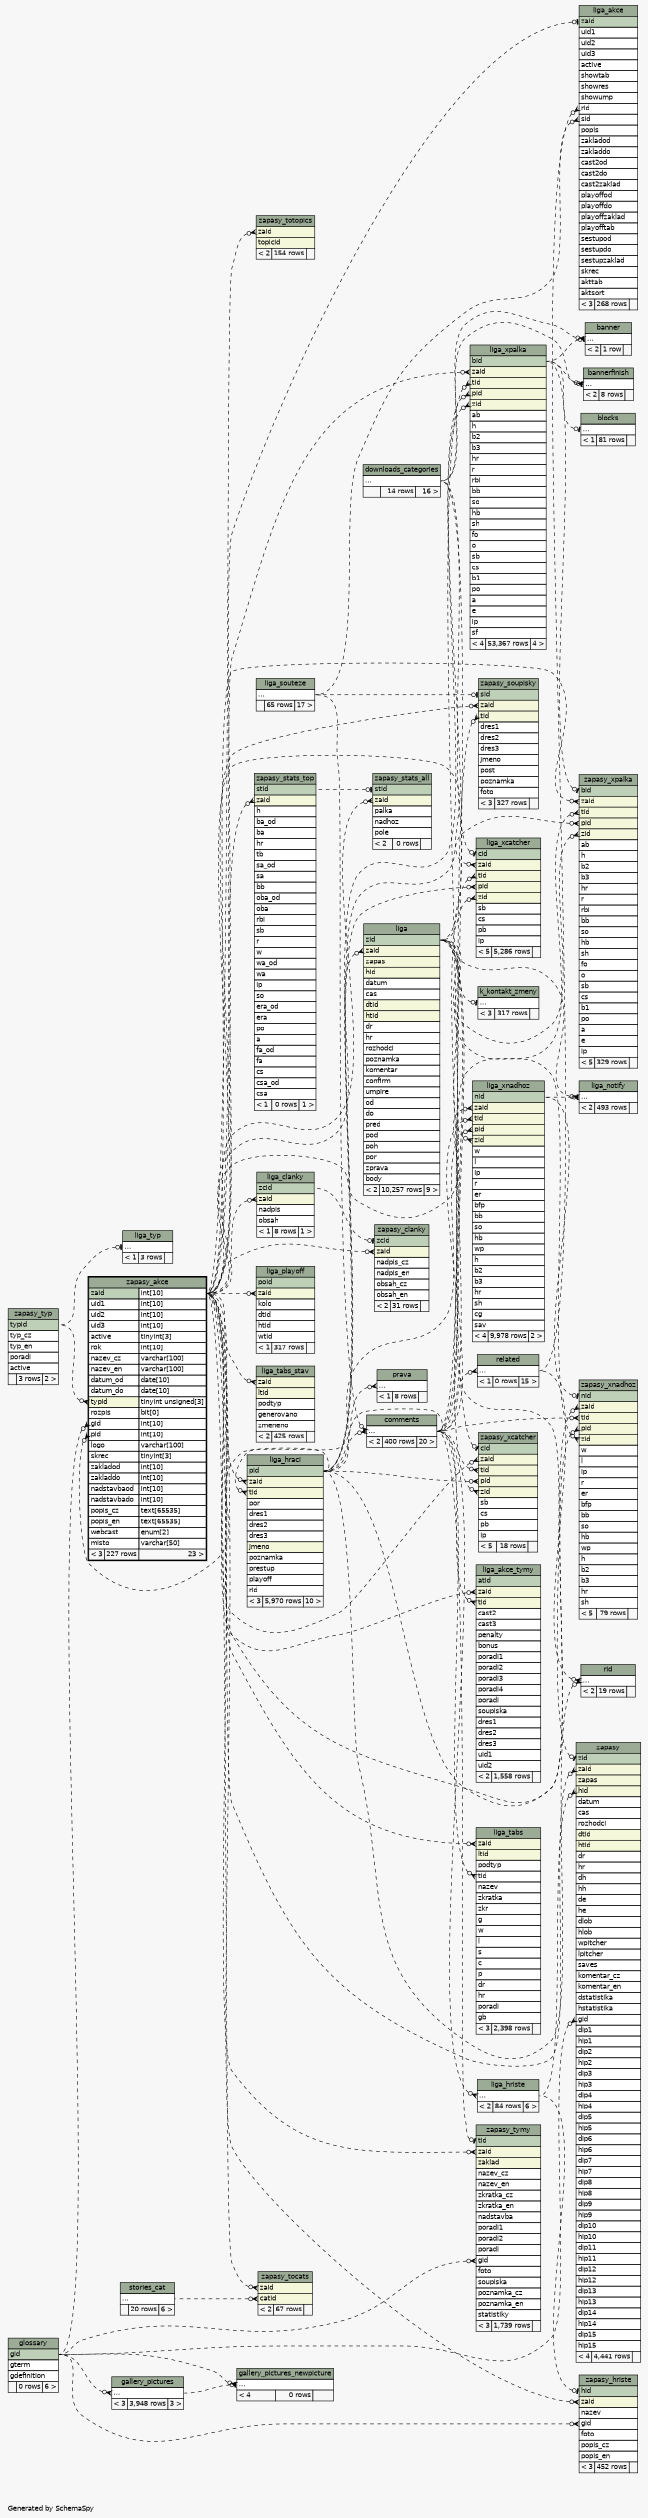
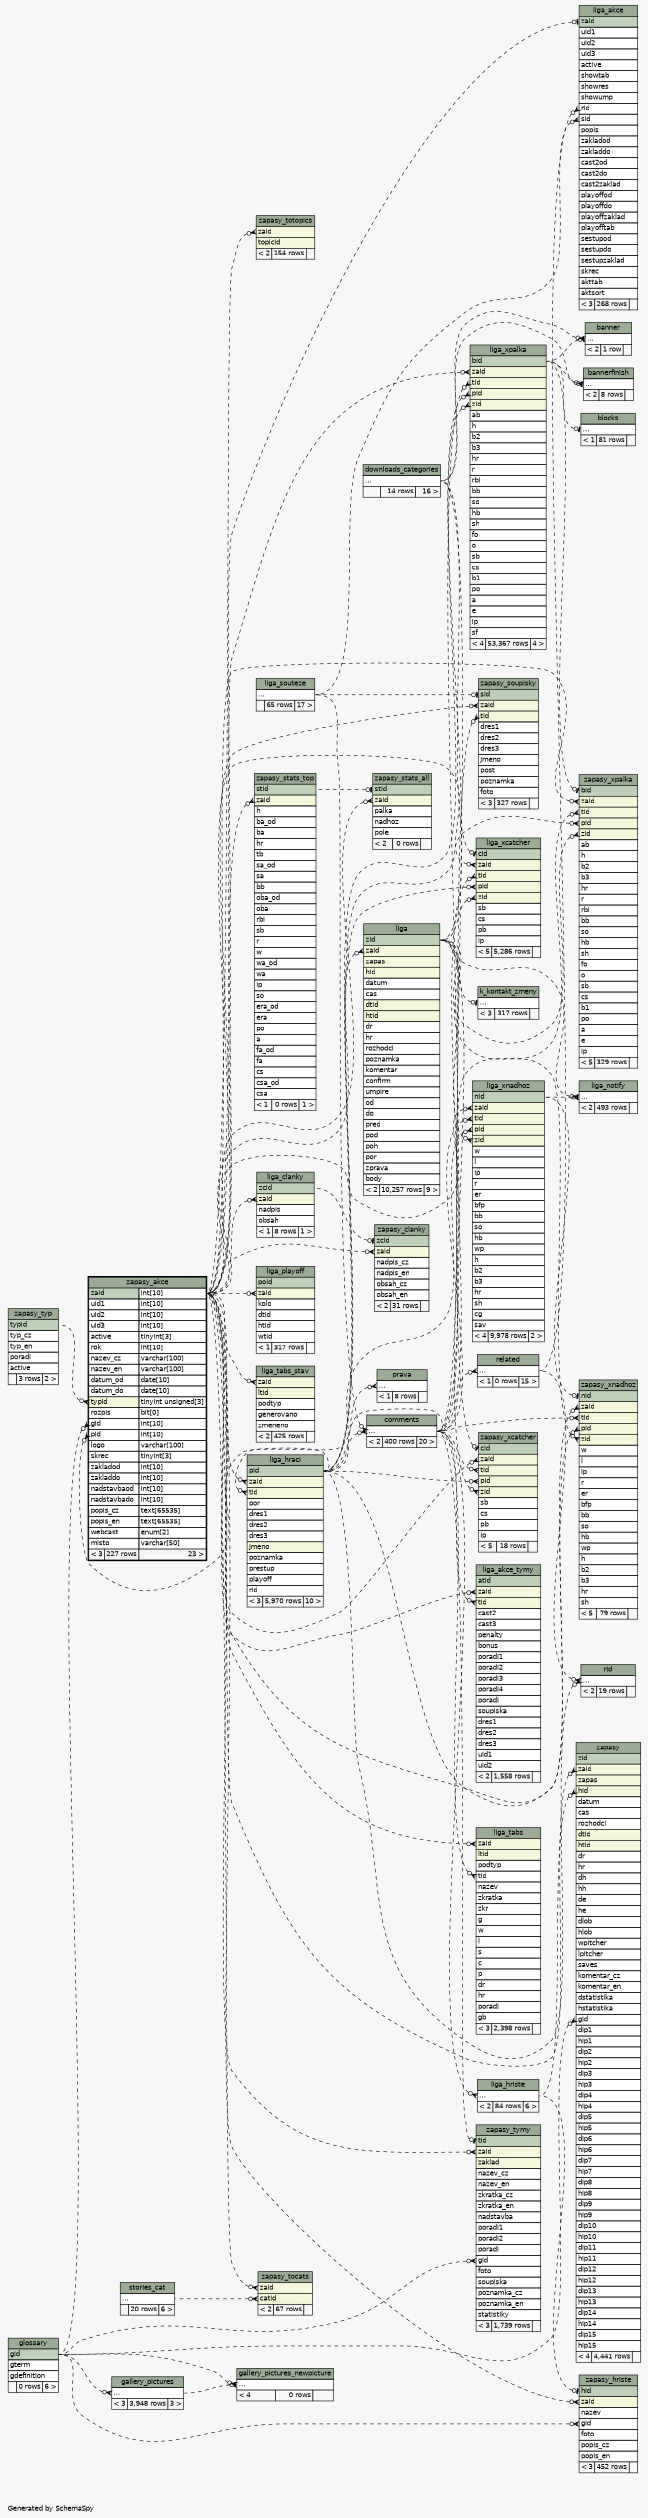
node "liga_typ": removed
edge "liga" -> "zapasy": removed
